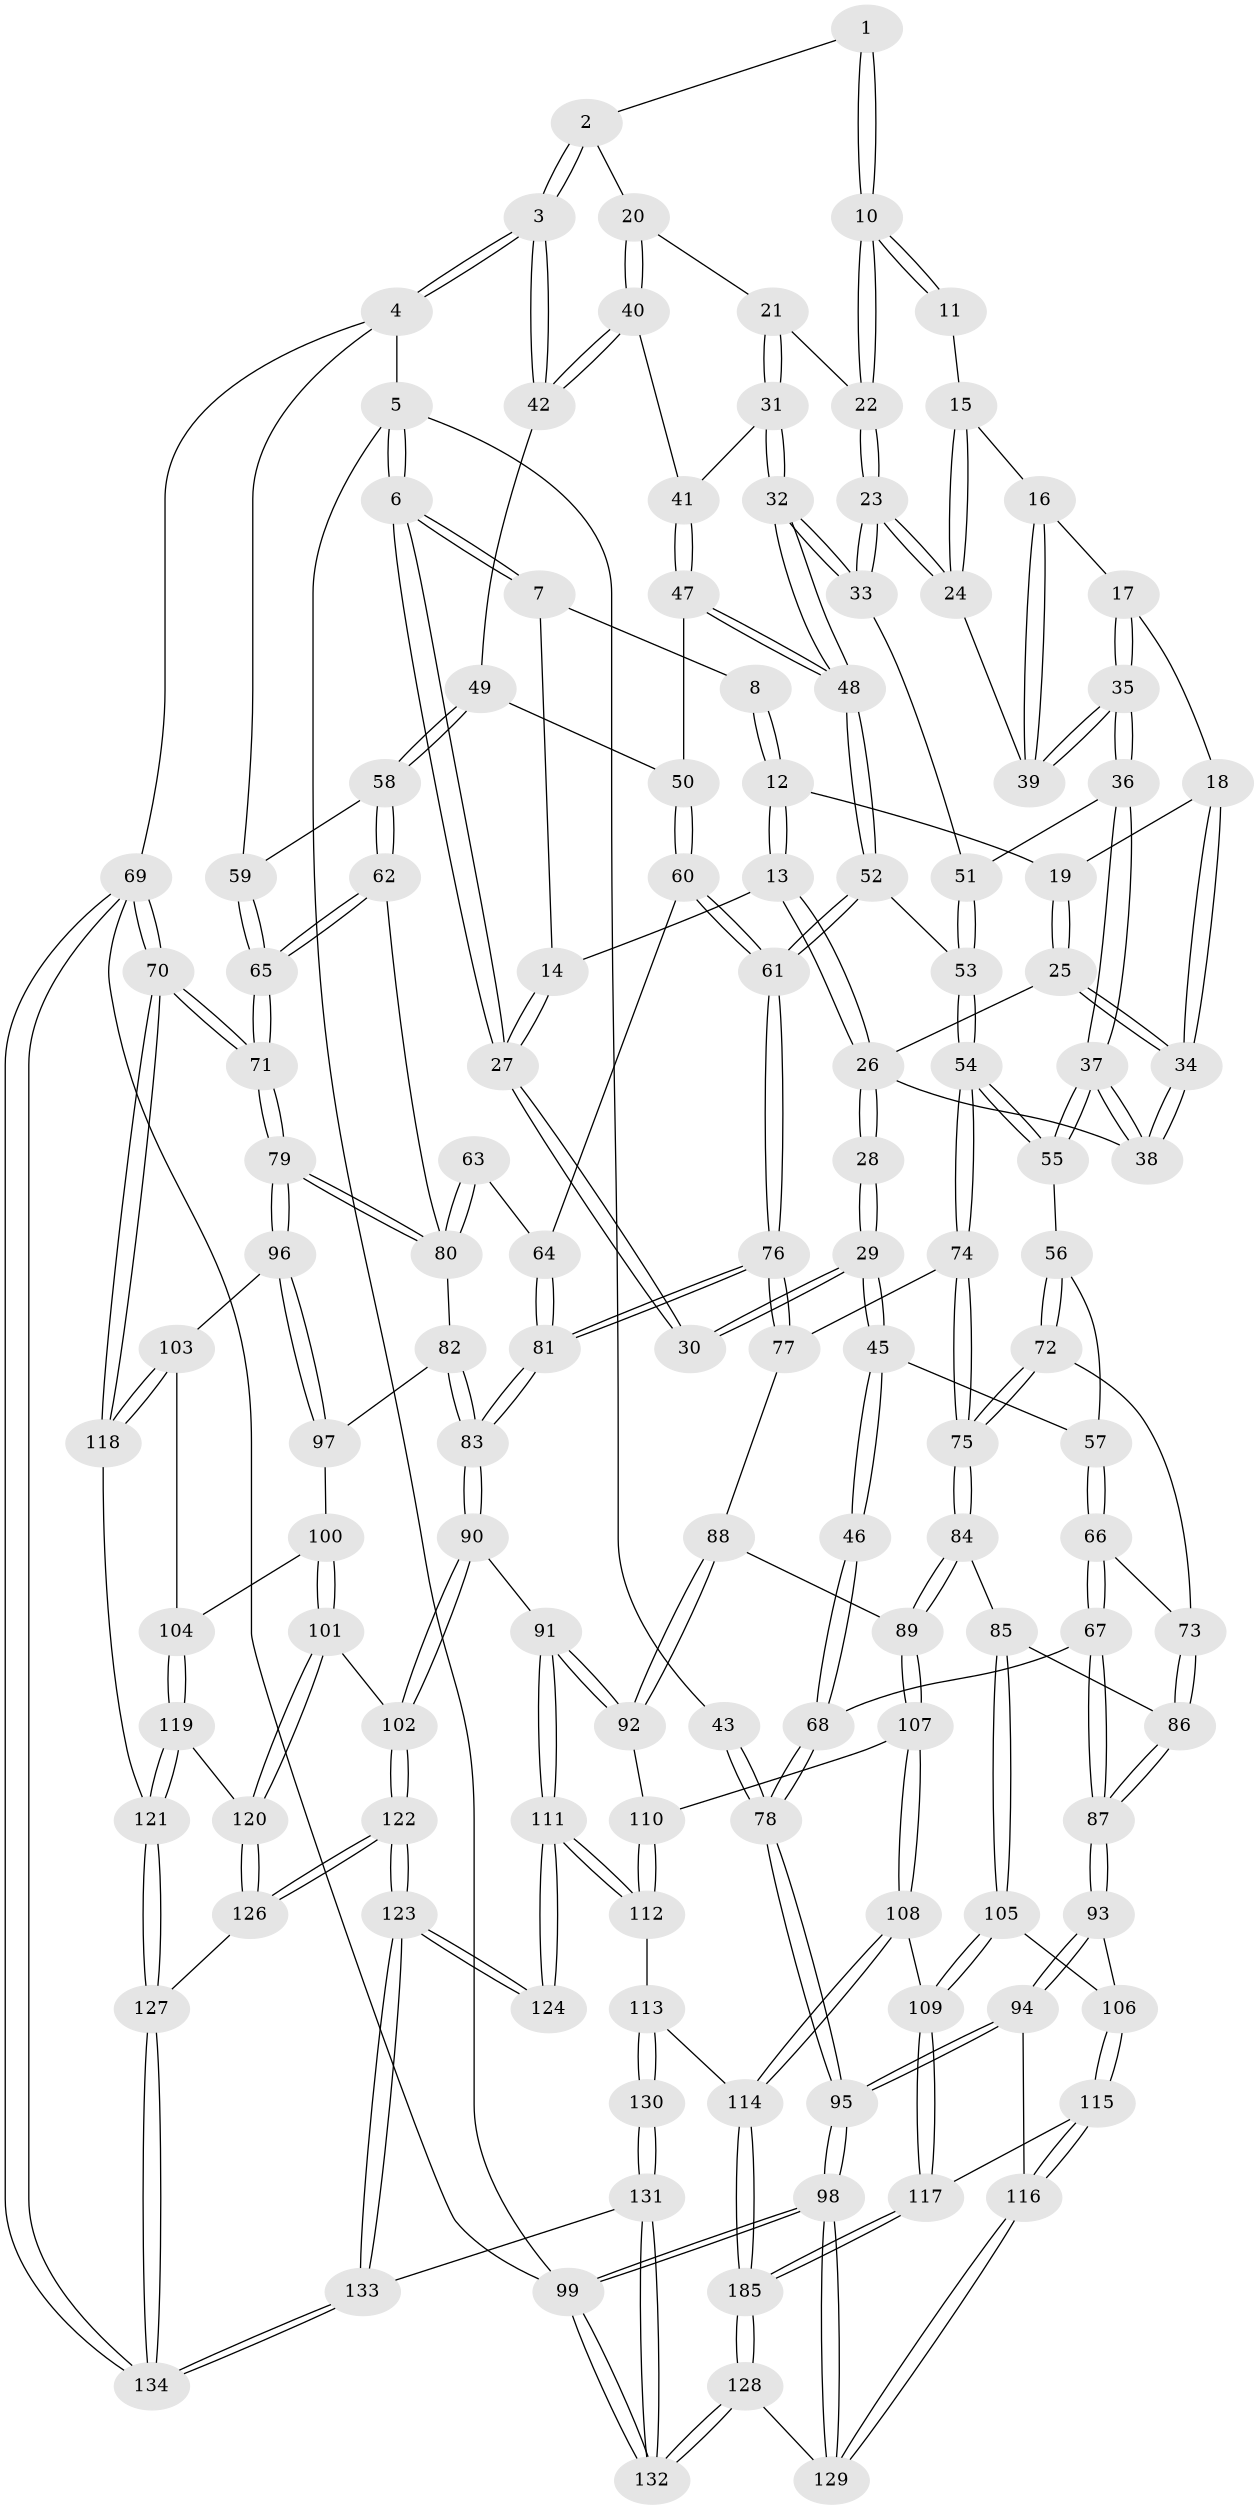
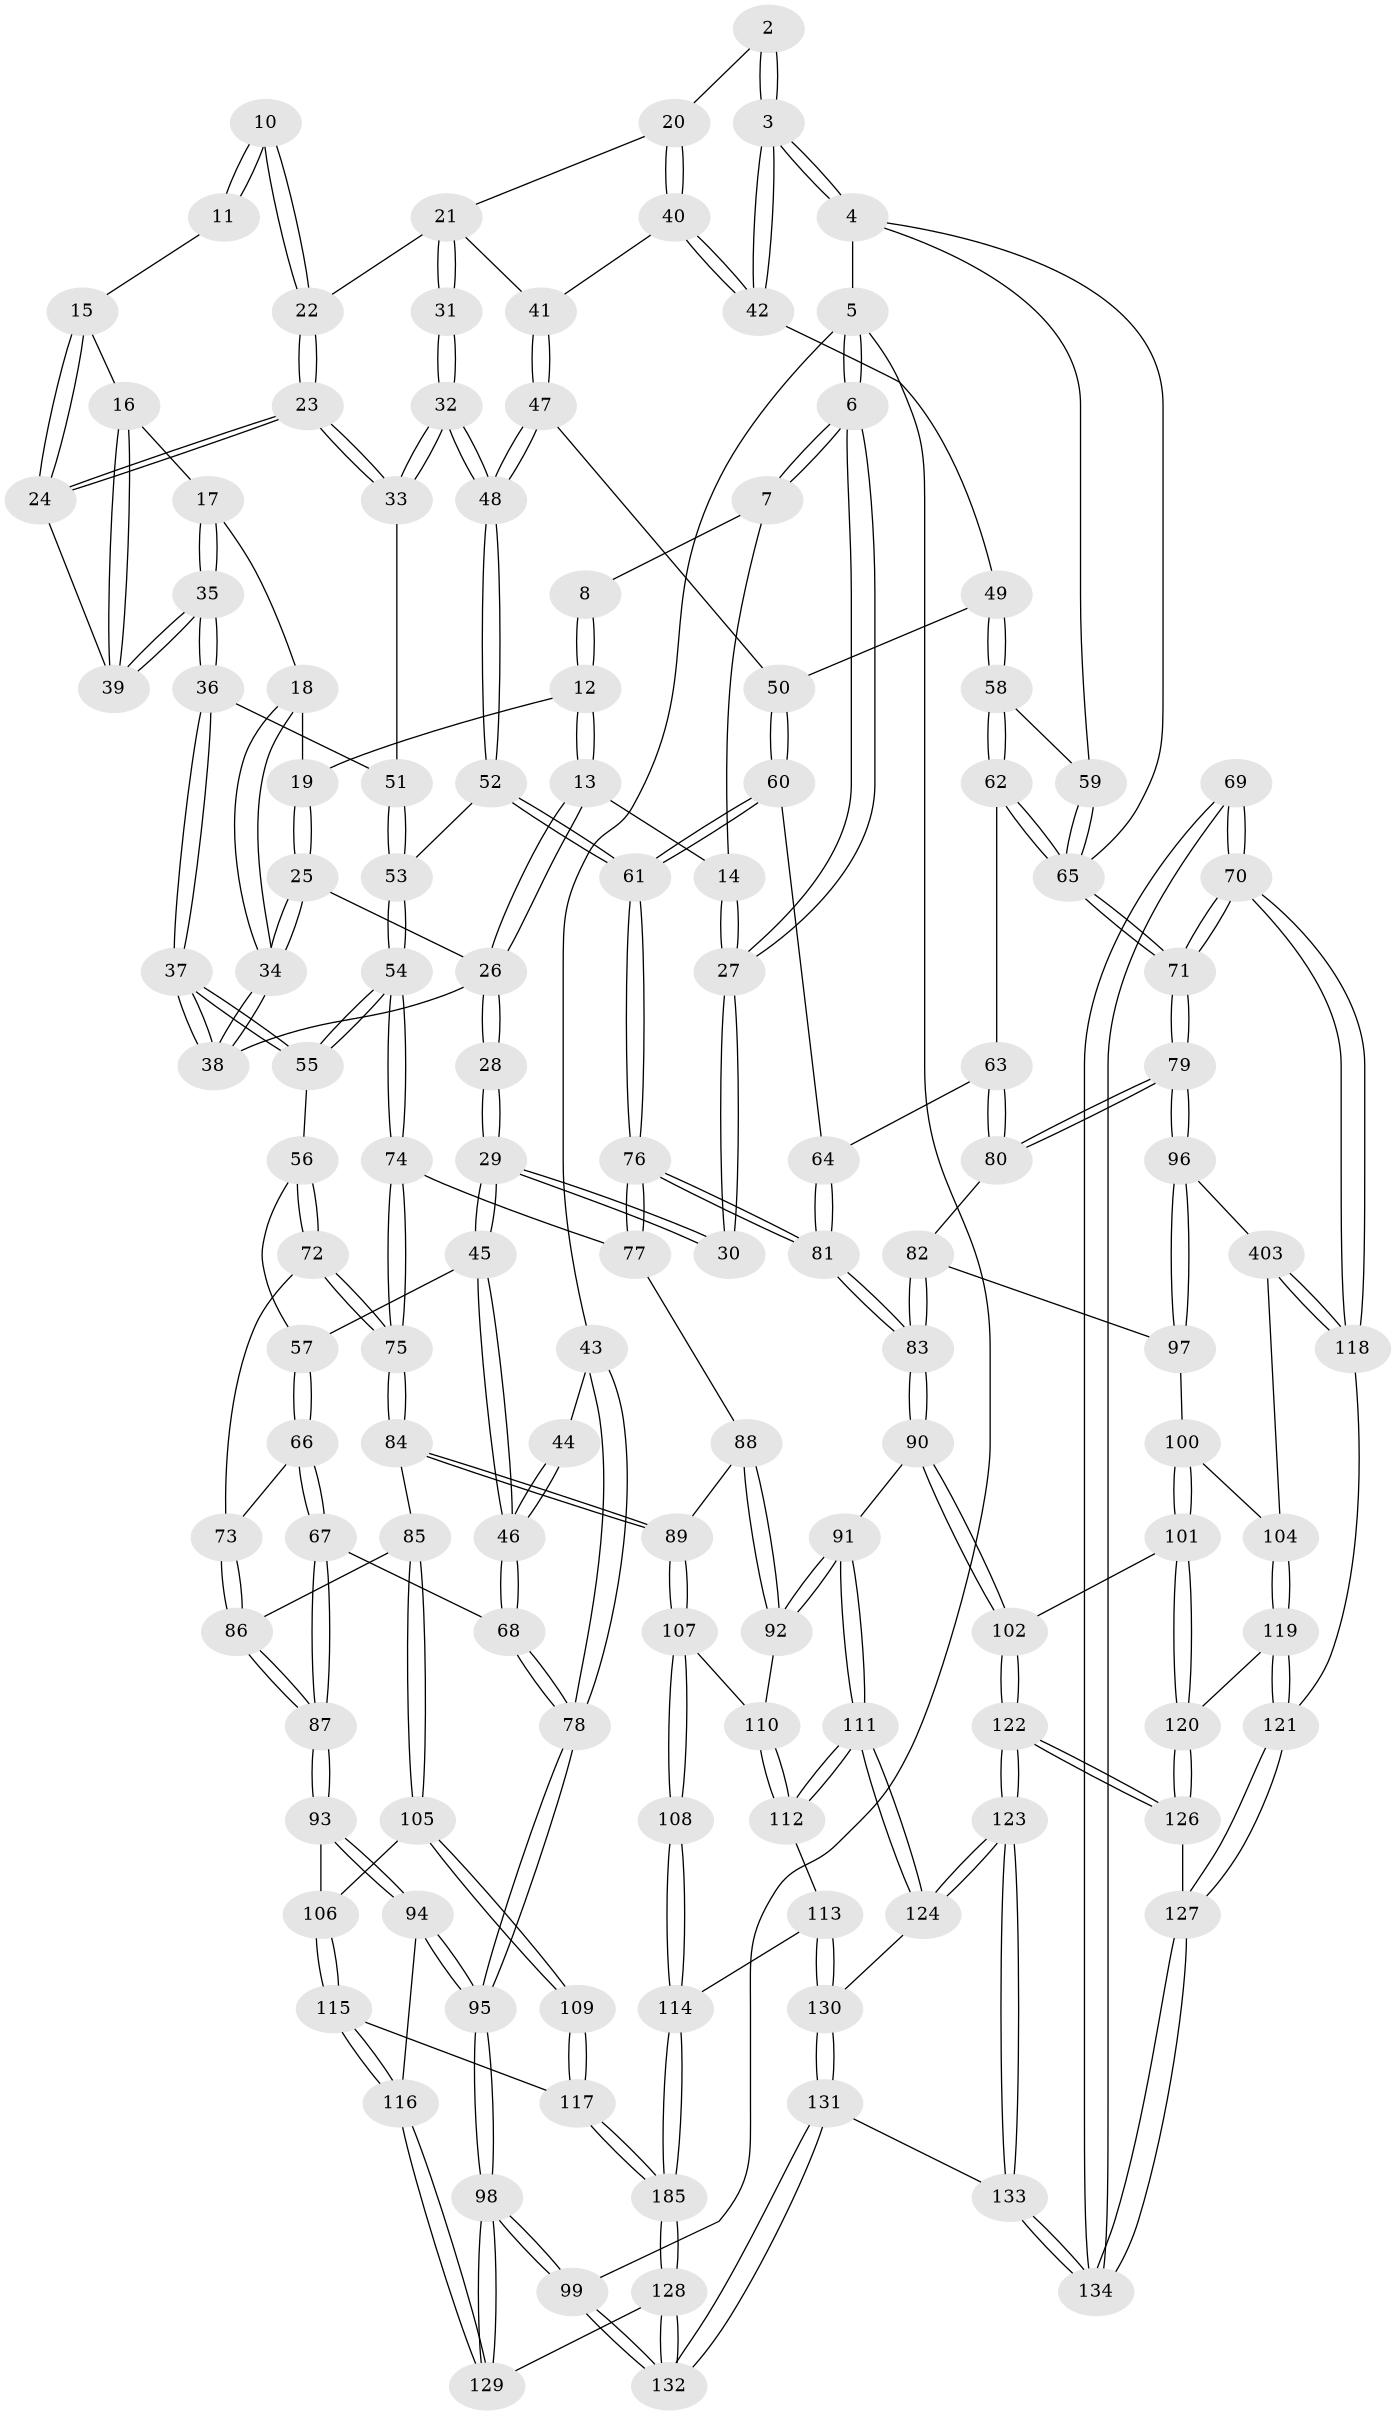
node "1": removed
edge "31" -- "41": now "21" -- "41"
edge "4" -- "69": now "4" -- "65"
edge "62" -- "80": now "62" -- "63"
node "103": label "103" -> "403"
node "44": added
edge "69" -- "99": removed
edge "124" -- "130": added
edge "108" -- "109": removed
